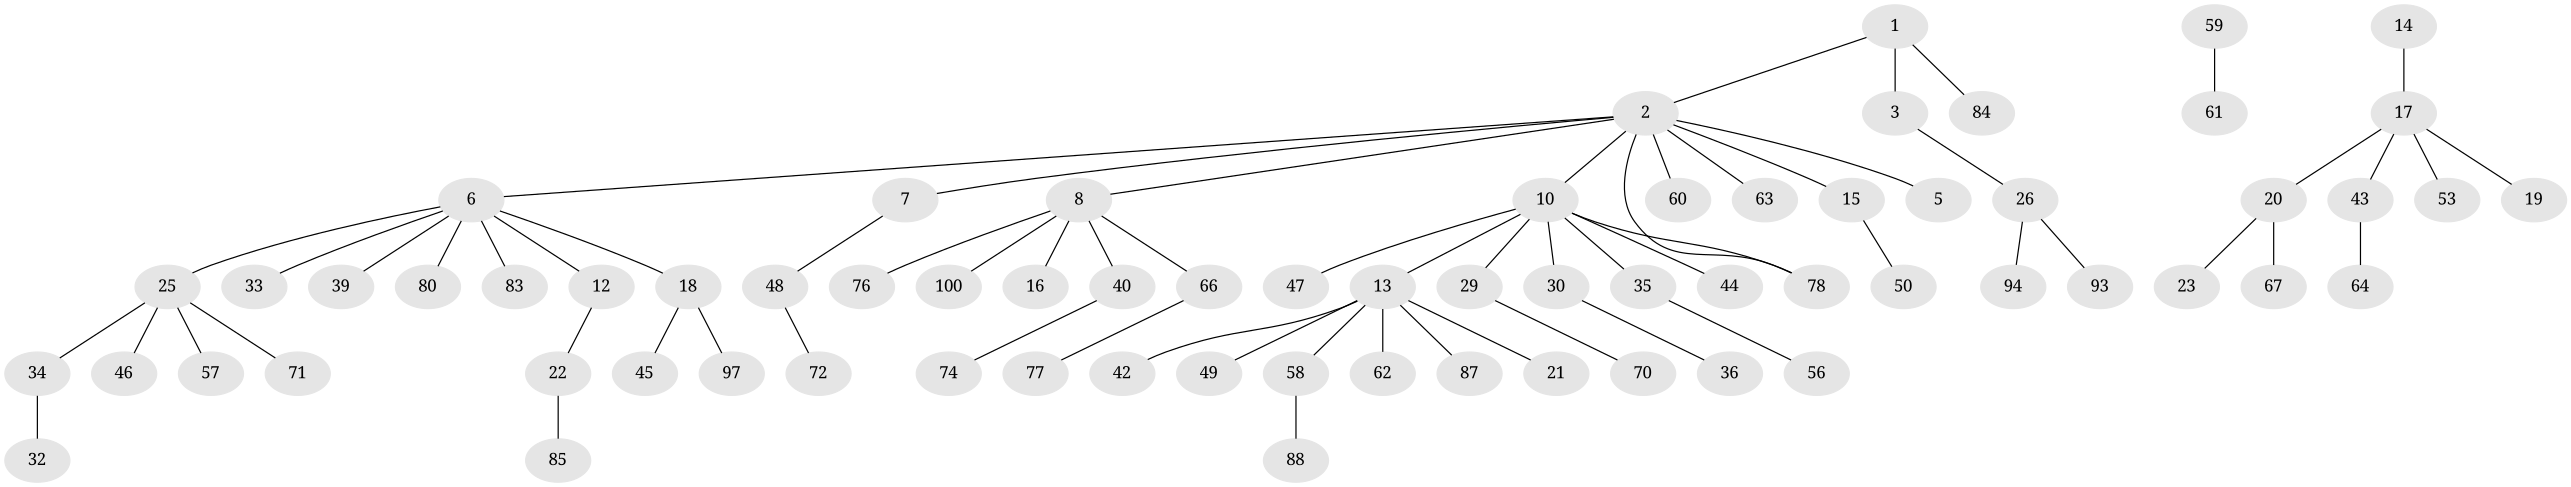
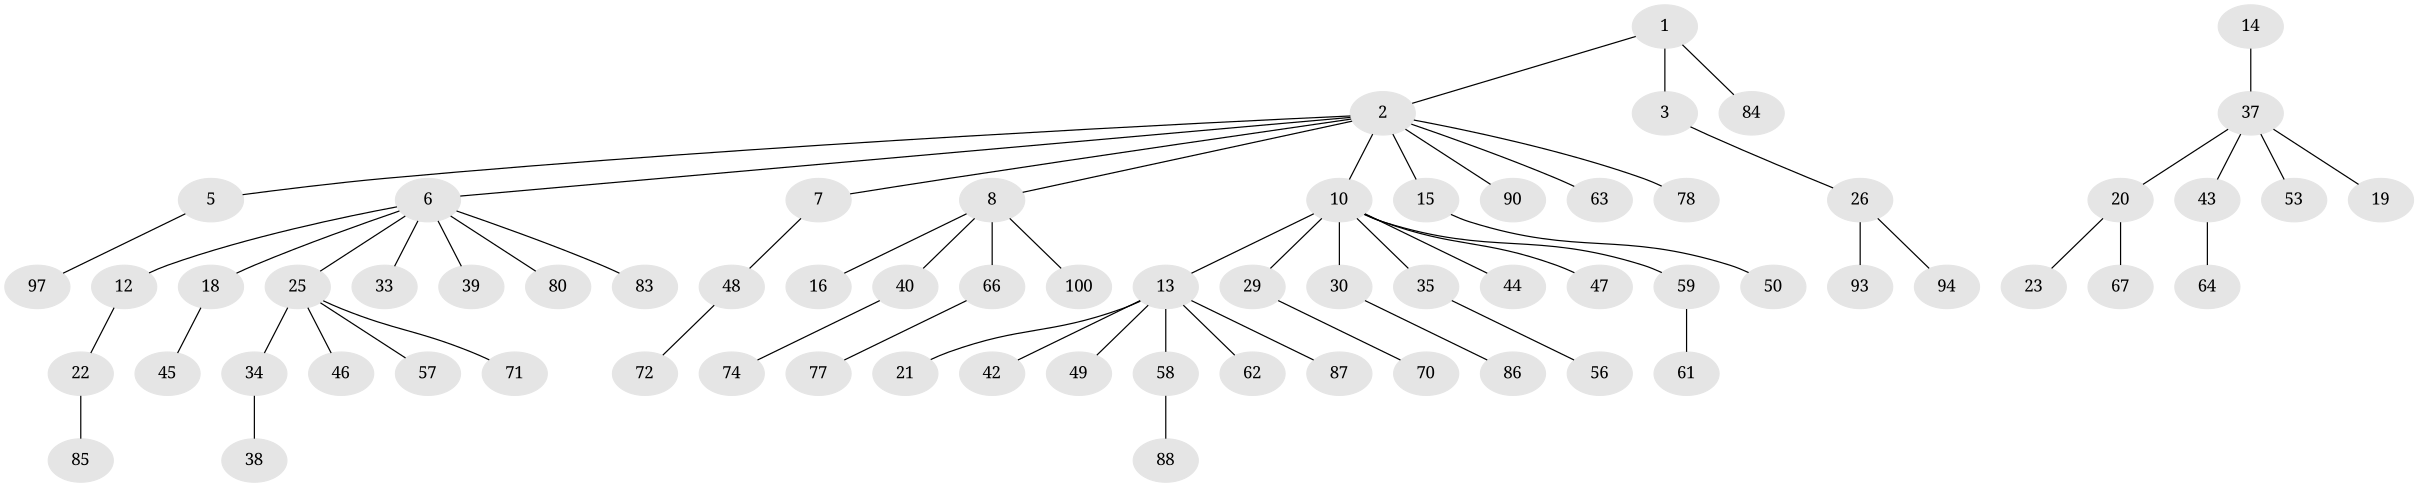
node "17": label "17" -> "37"
node "60": label "60" -> "90"
edge "10" -- "78": now "10" -- "59"
node "76": removed
edge "18" -- "97": now "5" -- "97"
node "36": label "36" -> "86"
node "32": label "32" -> "38"
